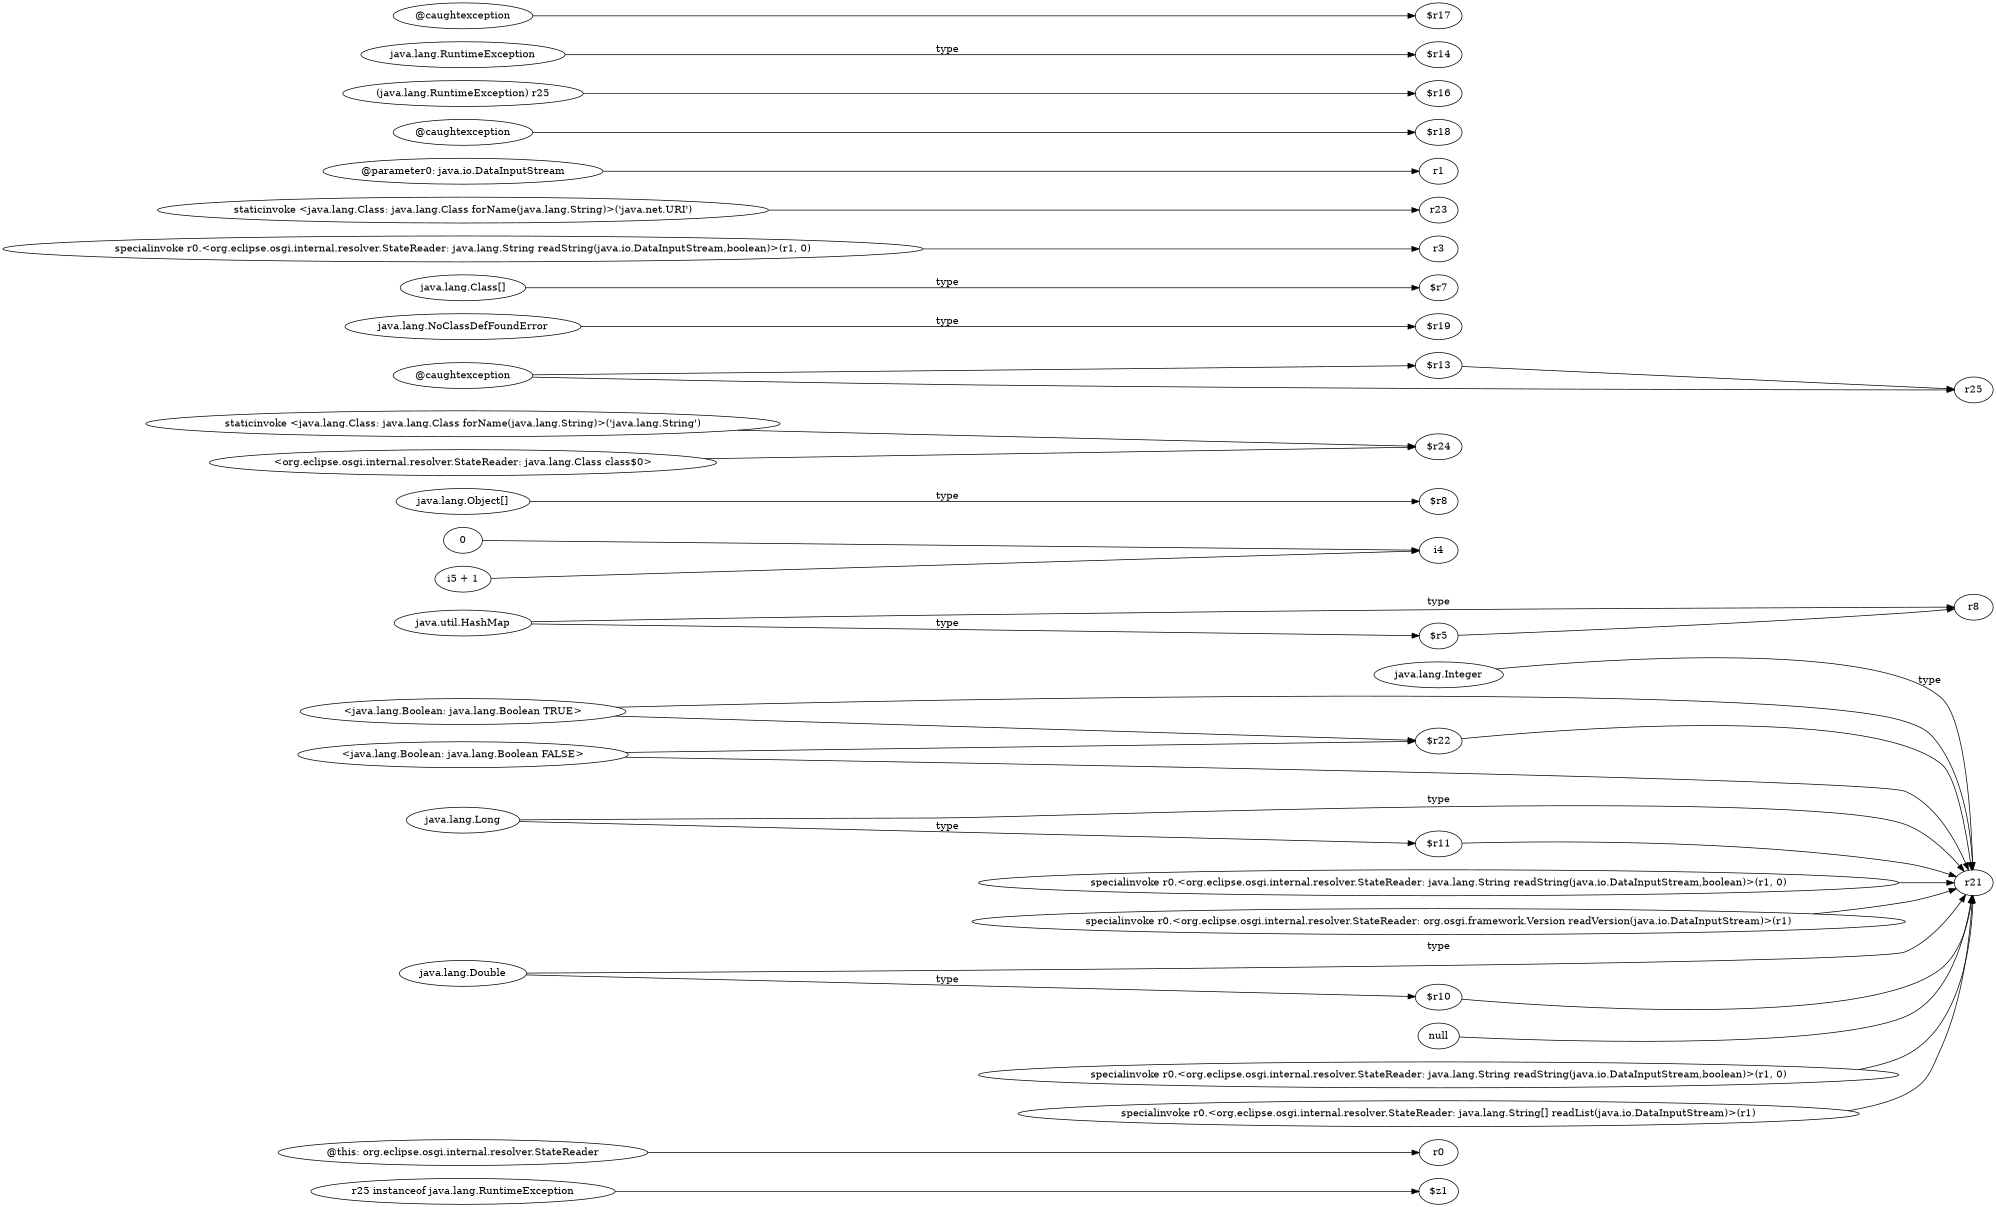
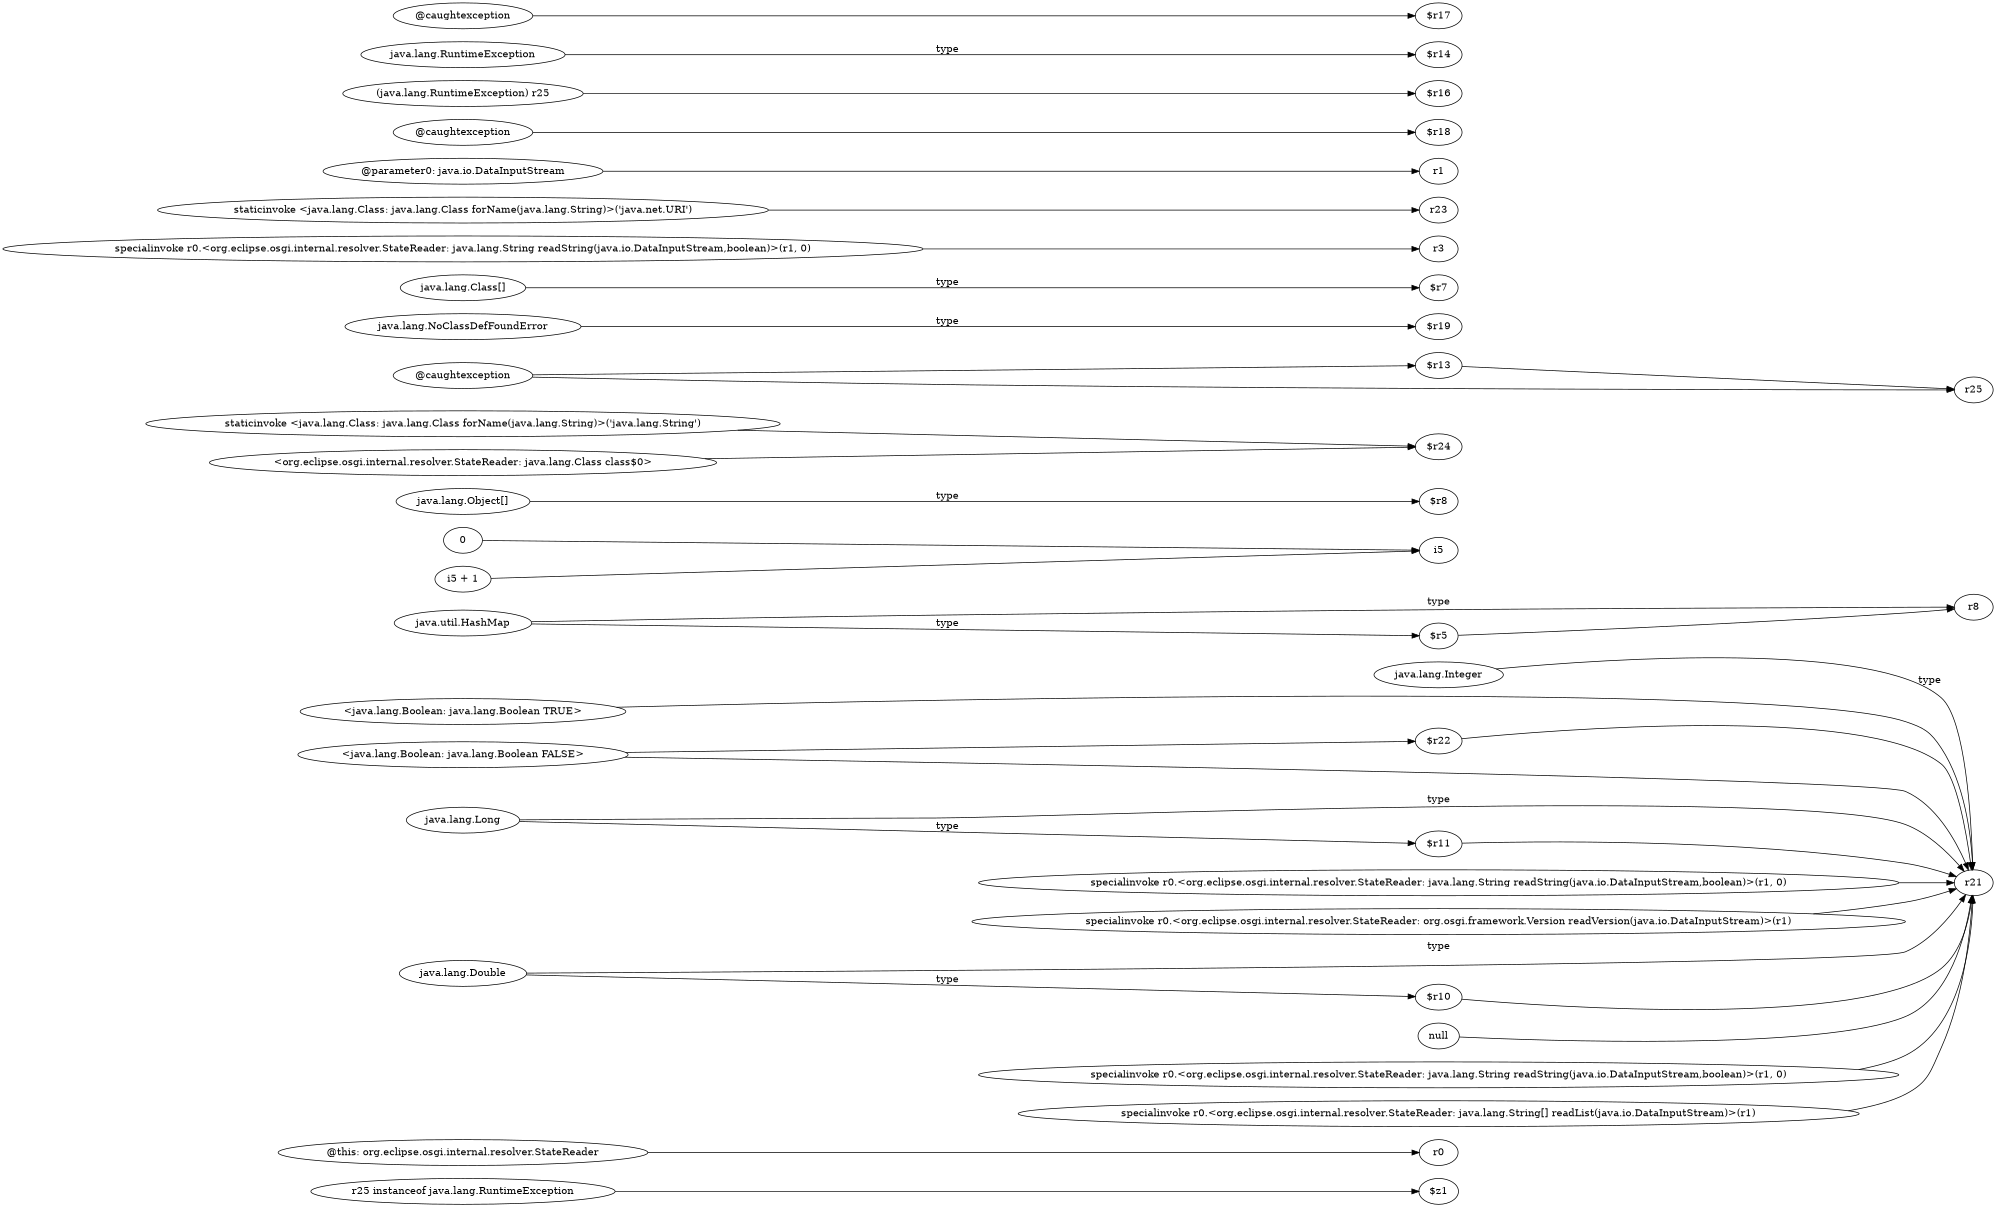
node "i4": label "i4" -> "i5"
edge "<java.lang.Boolean: java.lang.Boolean TRUE>" -> "$r22": removed
